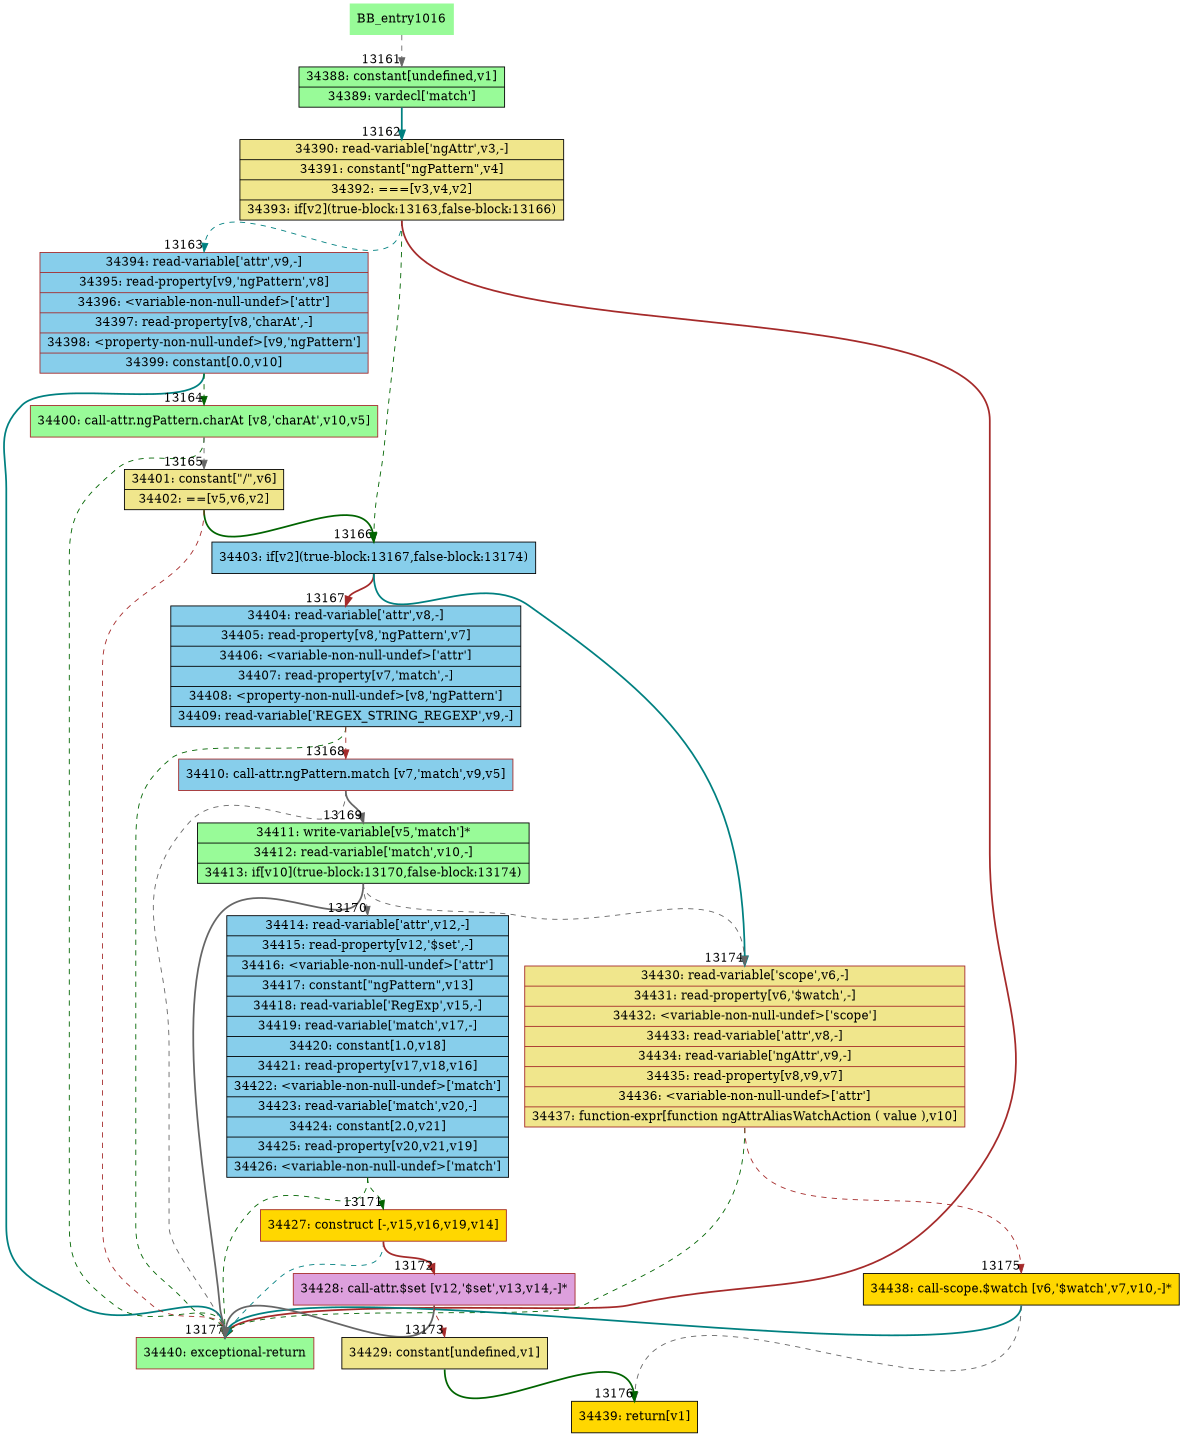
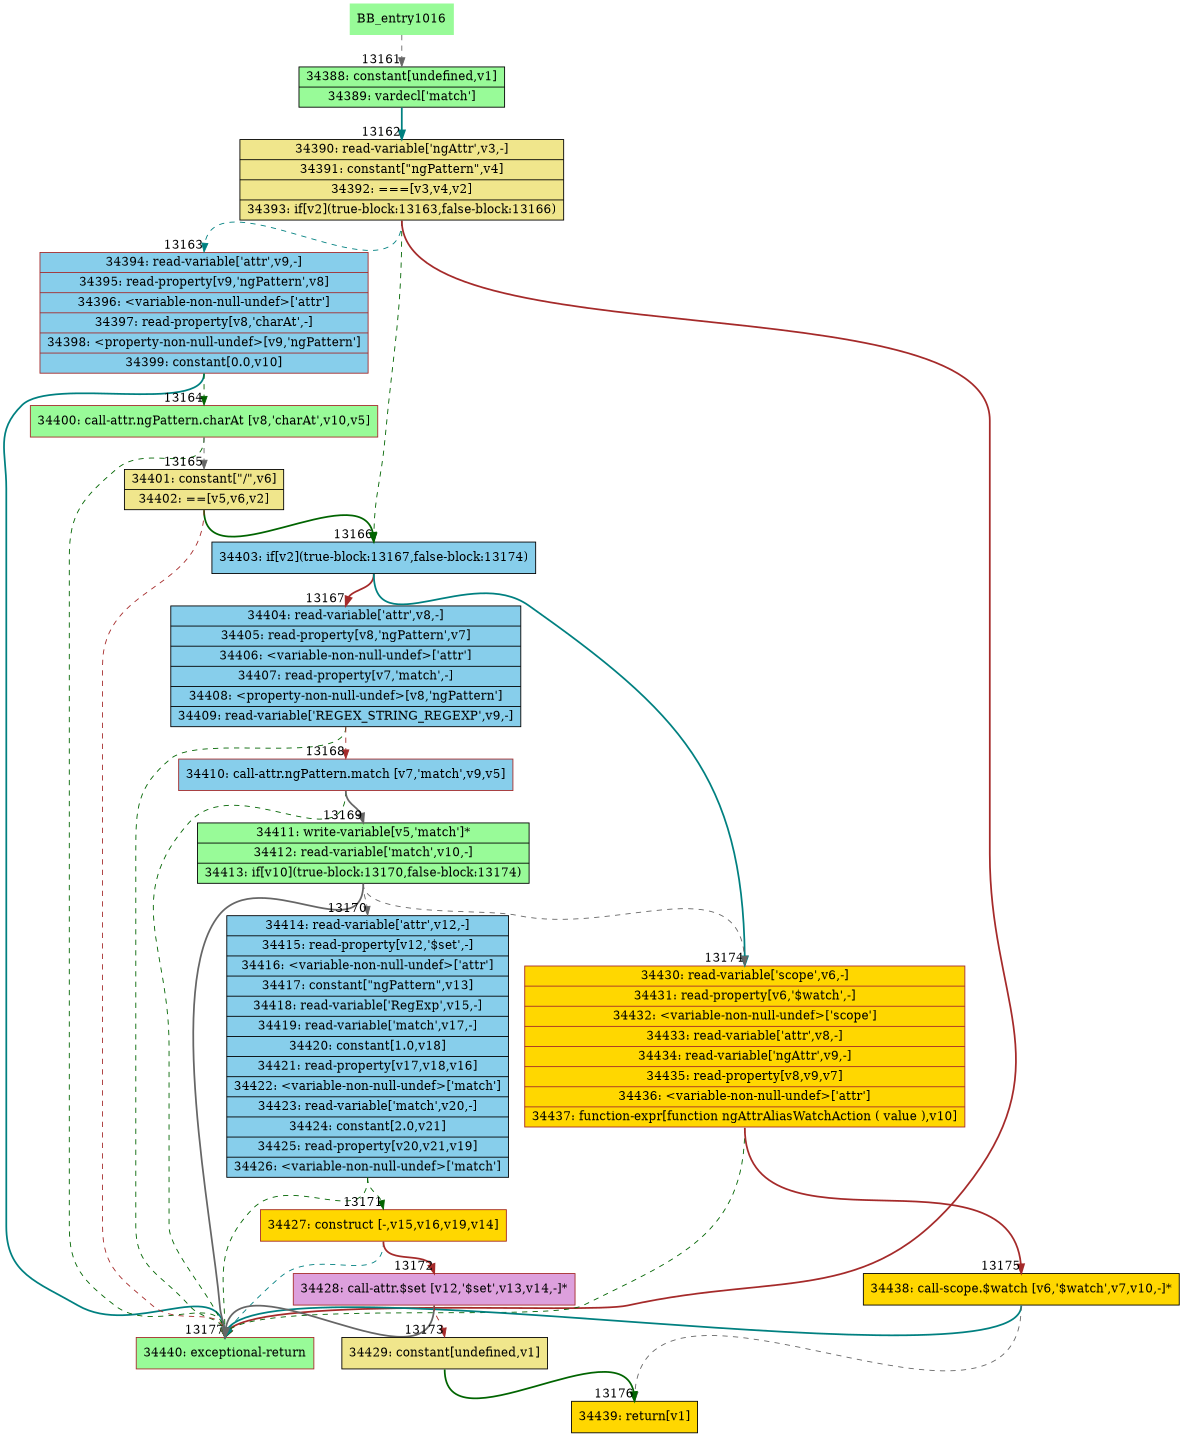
edge "34410: call-attr.ngPattern.match [v7,'match',v9,v5]" -> "34440: exceptional-return": color gray40 -> darkgreen
node "34430: read-variable['scope',v6,-]": fillcolor khaki -> gold
edge "34430: read-variable['scope',v6,-]" -> "34438: call-scope.$watch [v6,'$watch',v7,v10,-]*": style dashed -> bold
